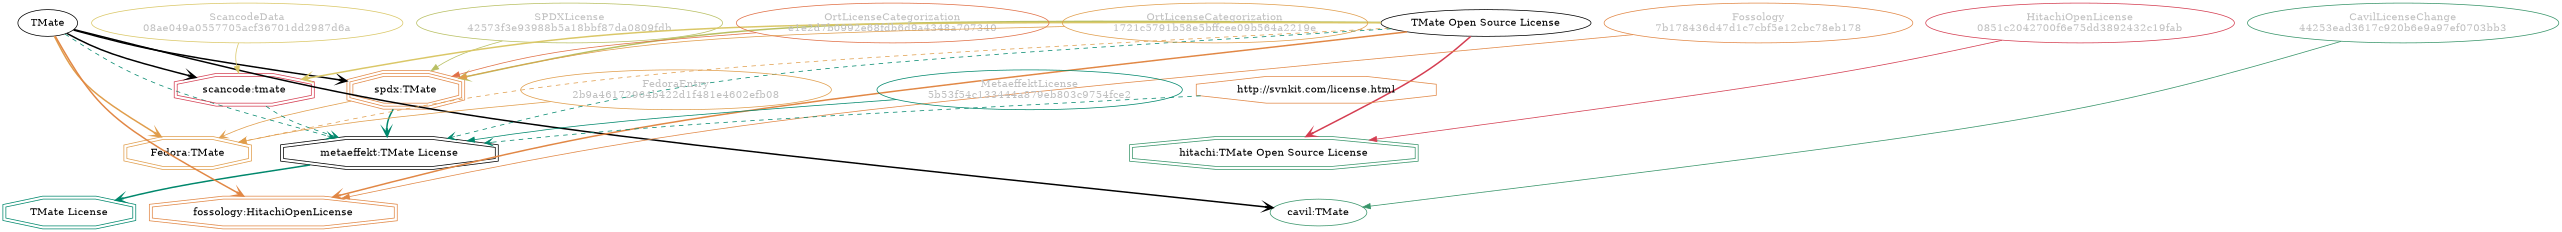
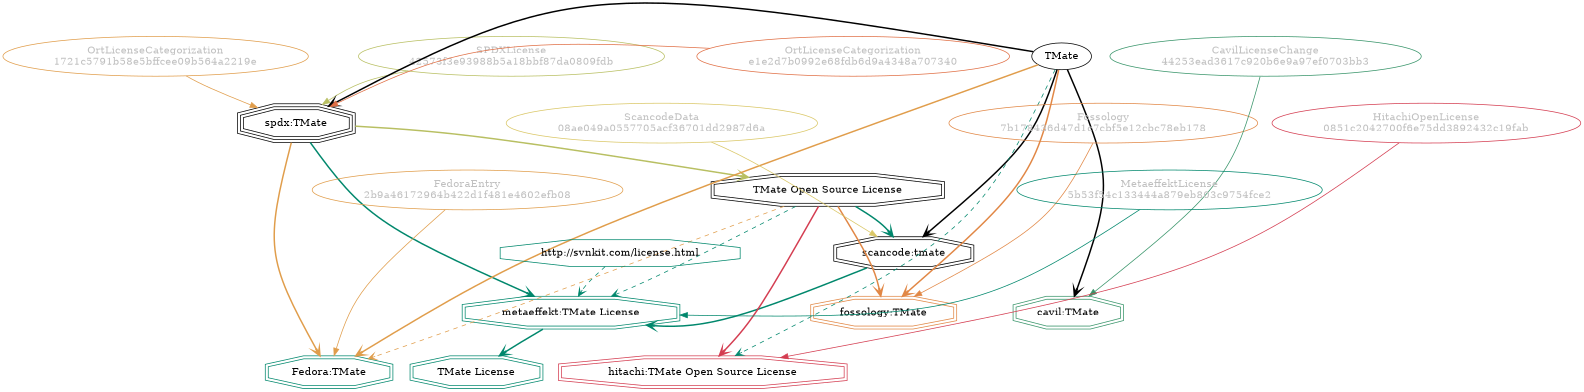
edge "TMate Open Source License" -> "spdx:TMate": reversed
node "TMate Open Source License": shape ellipse -> doubleoctagon
edge "TMate Open Source License" -> "scancode:tmate": color #dac767 -> #00876c
node "scancode:tmate": color #d43d51 -> black
node "spdx:TMate": color #e18745 -> black
node "http://svnkit.com/license.html": color #e18745 -> #00876c
edge "TMate" -> "metaeffekt:TMate License": now "TMate" -> "hitachi:TMate Open Source License"
edge "spdx:TMate" -> "Fedora:TMate": style solid -> bold
edge "scancode:tmate" -> "metaeffekt:TMate License": style dashed -> bold
node "Fedora:TMate": color #e09d4b -> #00876c
node "metaeffekt:TMate License": color black -> #00876c
node "hitachi:TMate Open Source License": color #379469 -> #d43d51
node "fossology:HitachiOpenLicense": label "fossology:HitachiOpenLicense" -> "fossology:TMate"
node "cavil:TMate": shape ellipse -> doubleoctagon
